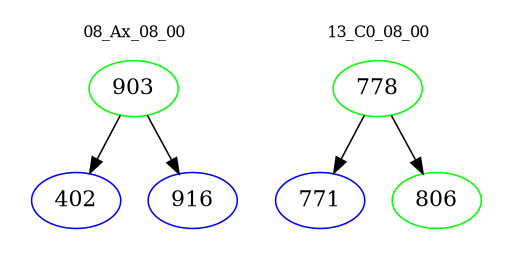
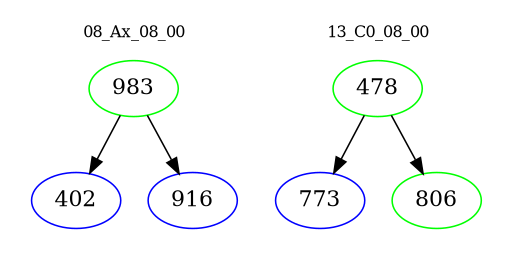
node "903": label "903" -> "983"
node "778": label "778" -> "478"
node "771": label "771" -> "773"
